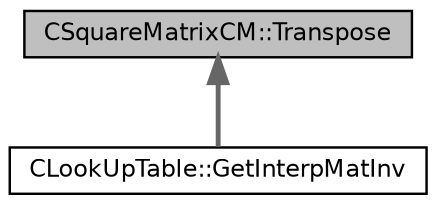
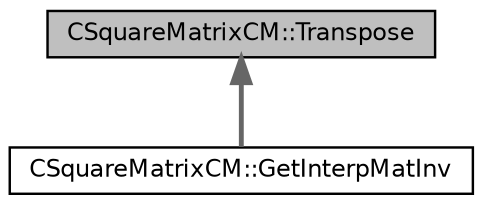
node "CLookUpTable::GetInterpMatInv": label "CLookUpTable::GetInterpMatInv" -> "CSquareMatrixCM::GetInterpMatInv"
